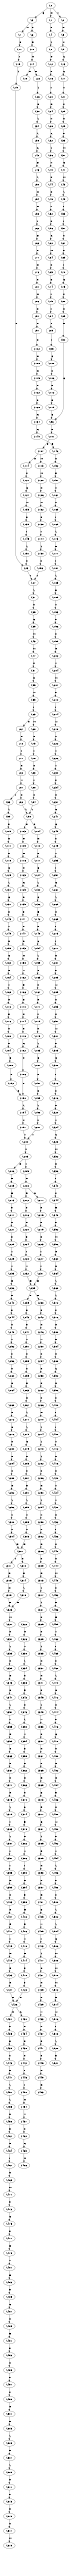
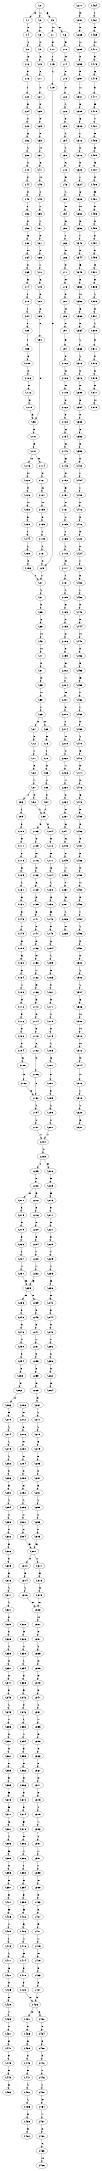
edge "S14" -> "S22": now "S18" -> "S22"
node "S273": removed
edge "S461" -> "S464": removed, label "Q"
